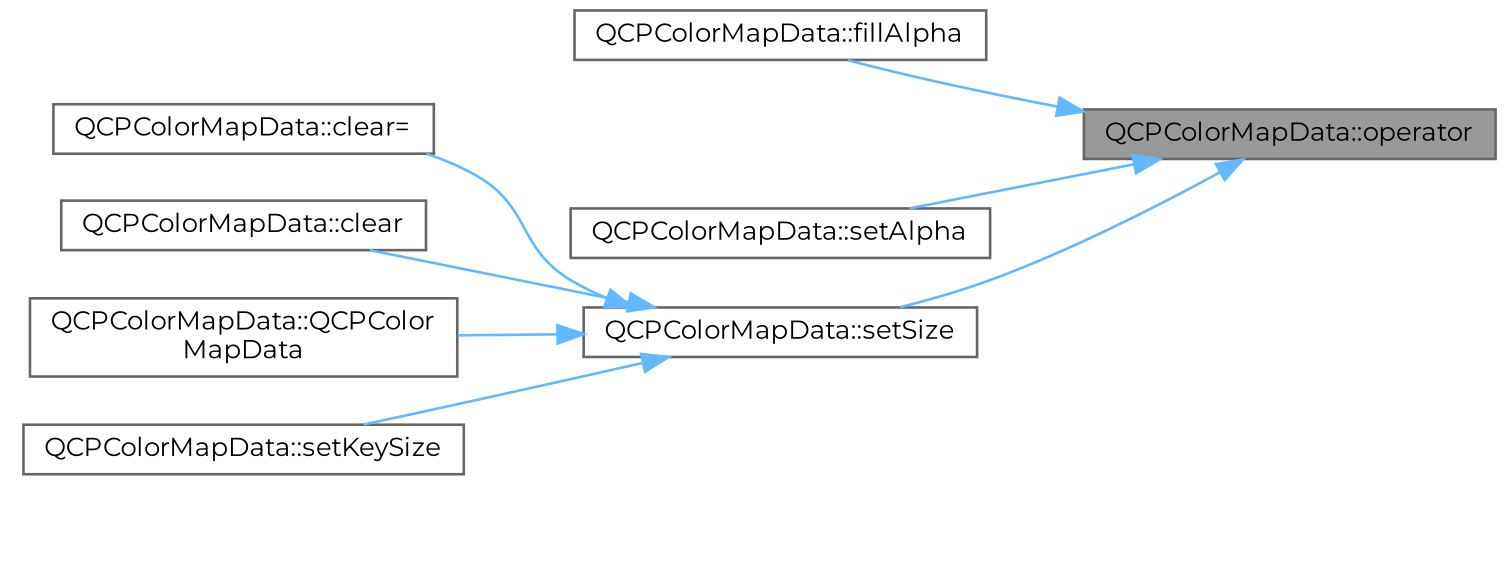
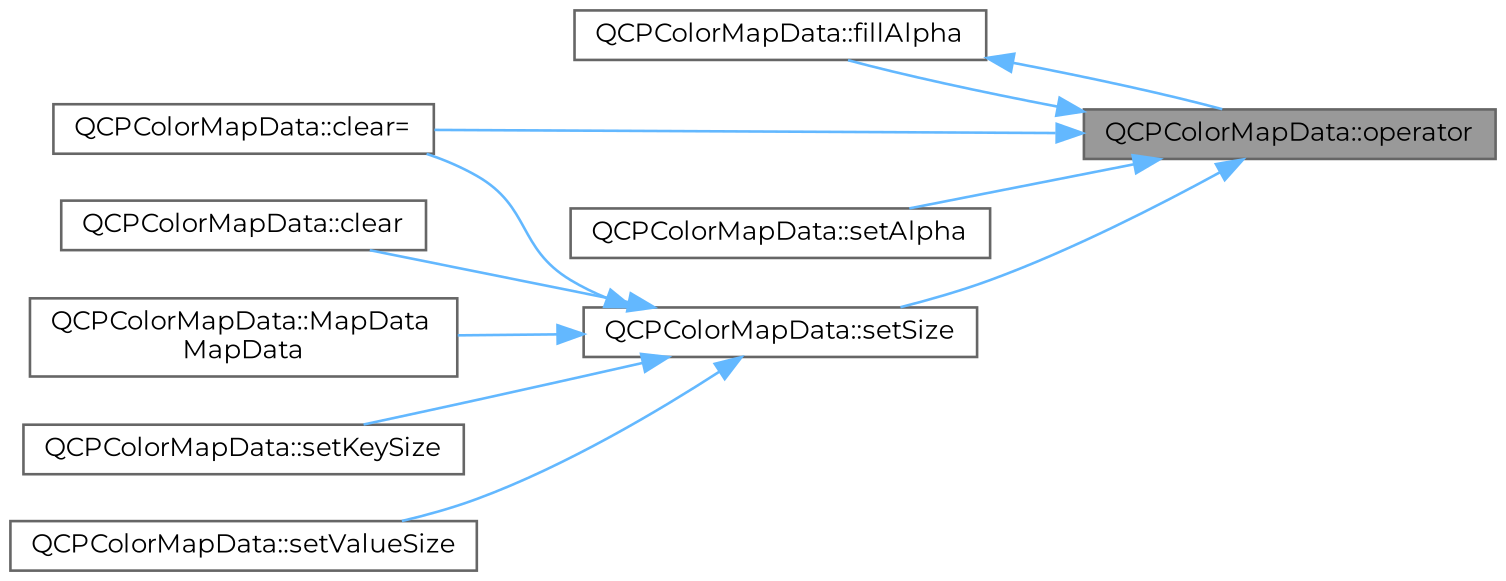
edge "QCPColorMapData::operator" -> "QCPColorMapData::fillAlpha": added
edge "QCPColorMapData::clear=" -> "QCPColorMapData::operator": added
node "QCPColorMapData::QCPColor MapData": label "QCPColorMapData::QCPColor MapData" -> "QCPColorMapData::MapData MapData"
node "QCPColorMapData::setValueSize": added
